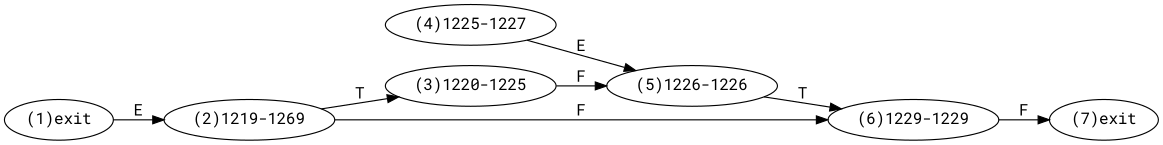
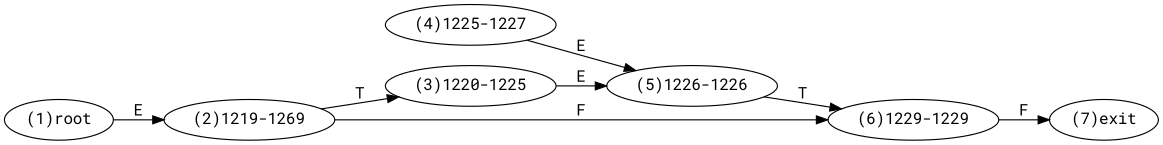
edge "(3)1220-1225" -> "(5)1226-1226": label "F" -> "E"
node "(1)exit": label "(1)exit" -> "(1)root"
